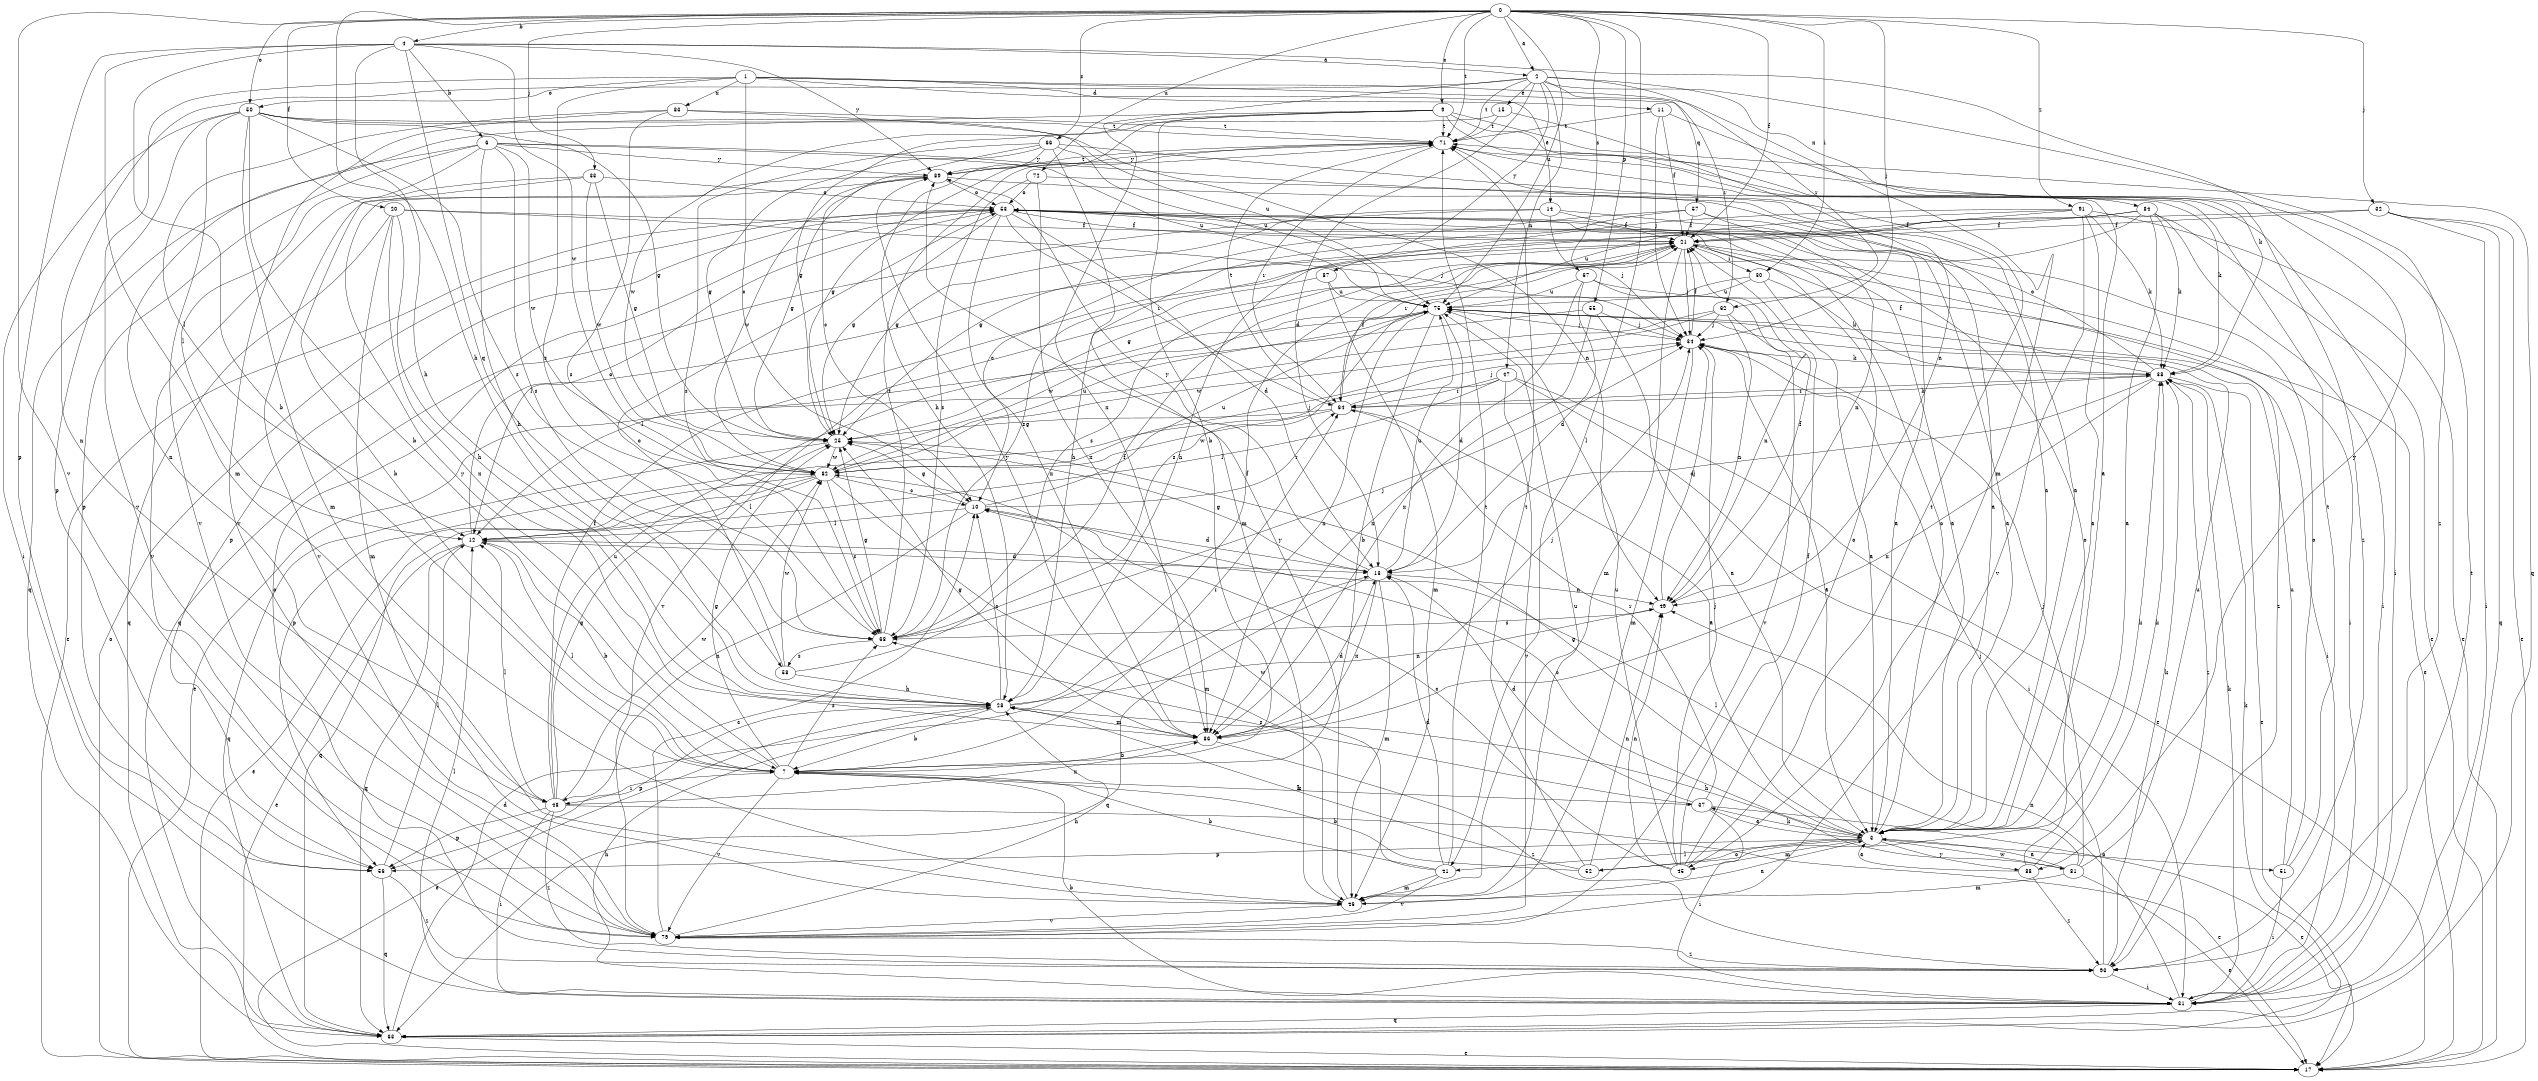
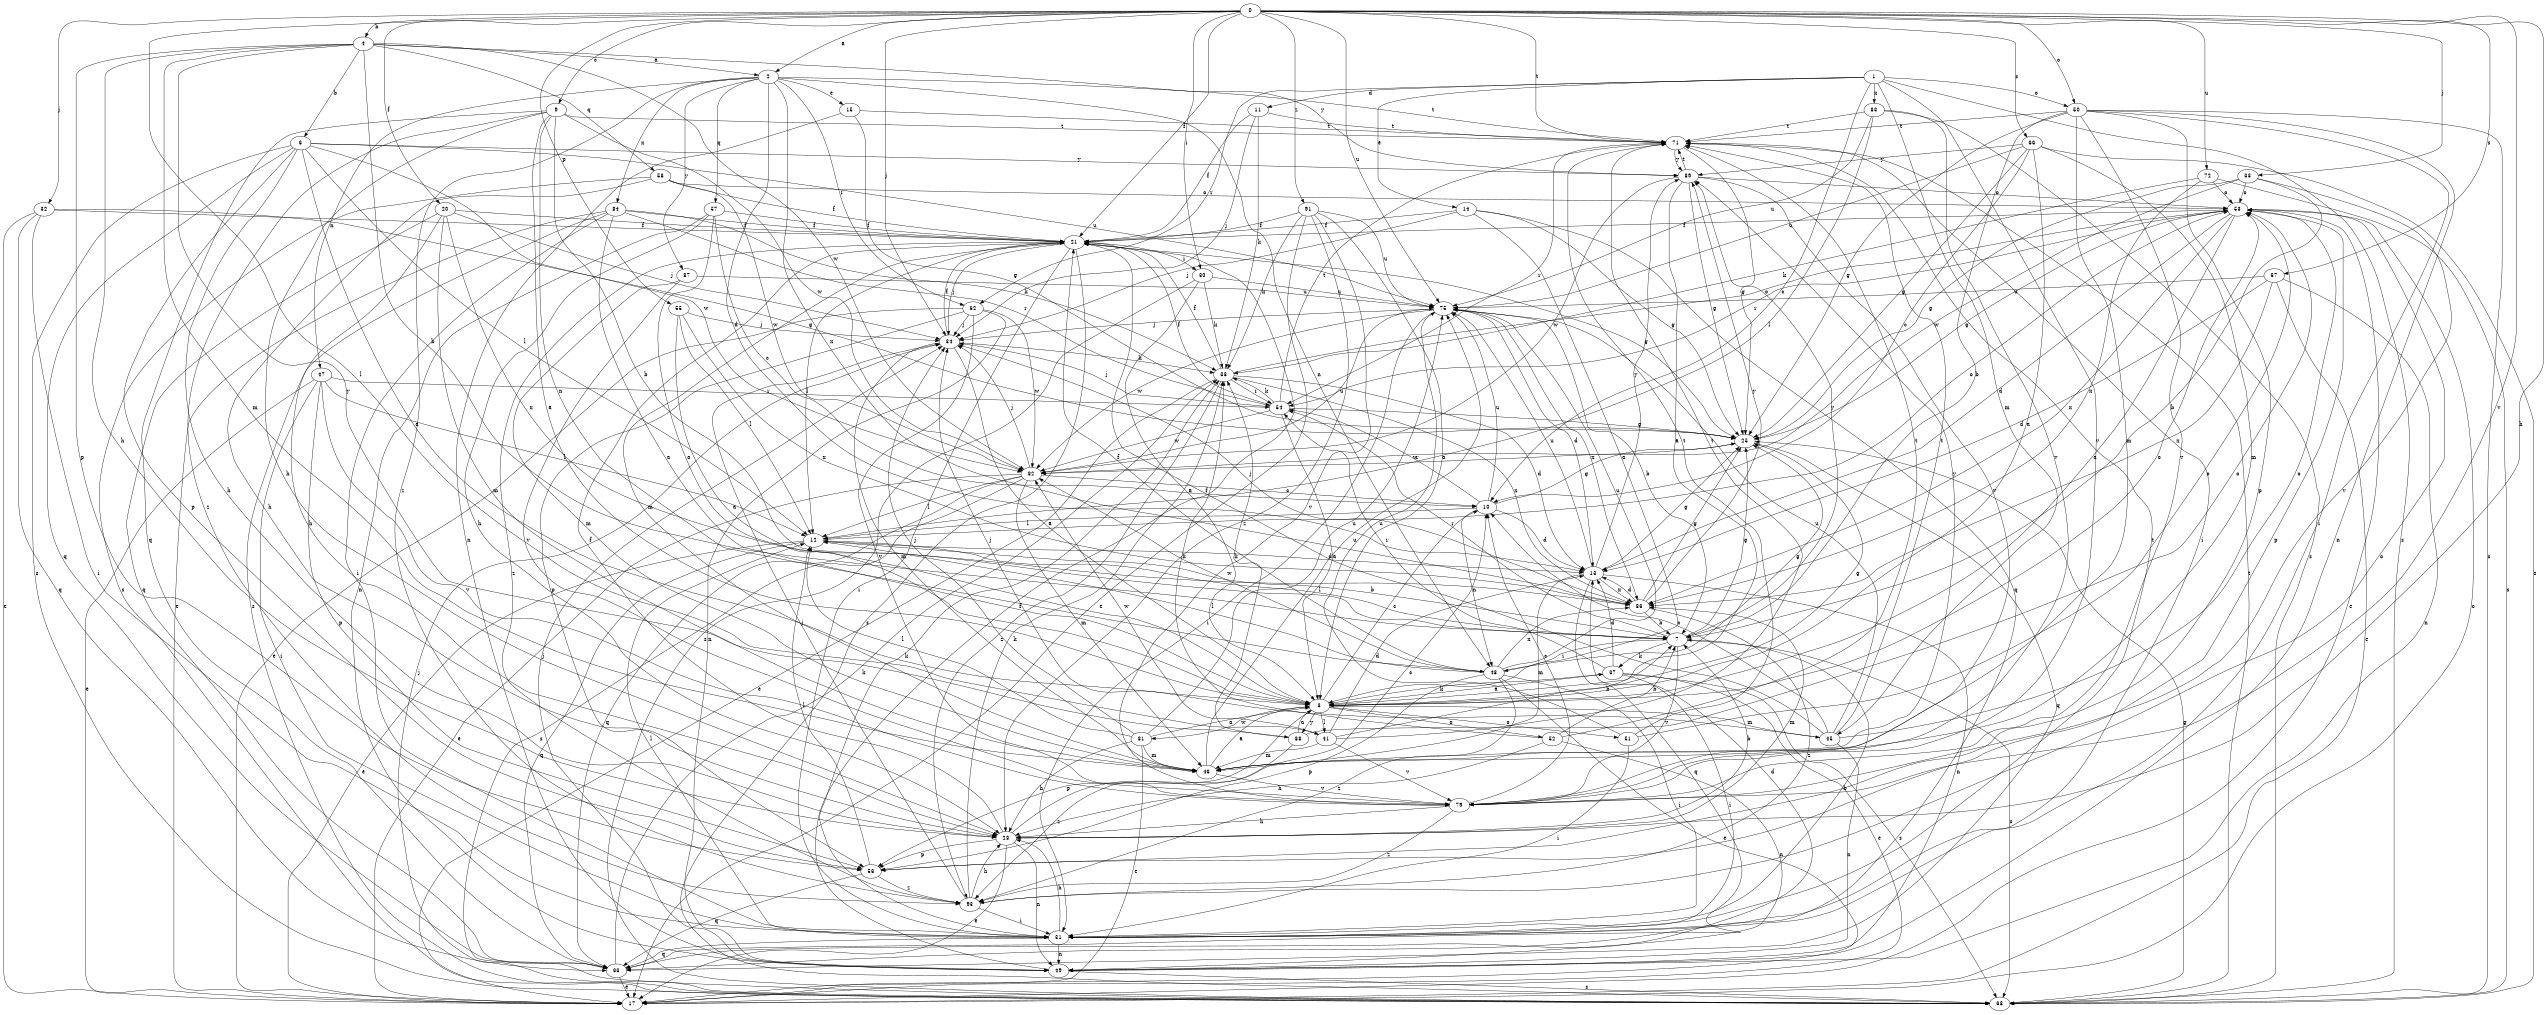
node "64": label "64" -> "54"
edge "91" -> "28": label "h" -> "z"
edge "62" -> "56": added, label "p"
edge "68" -> "58": reversed
edge "93" -> "28": added, label "h"
